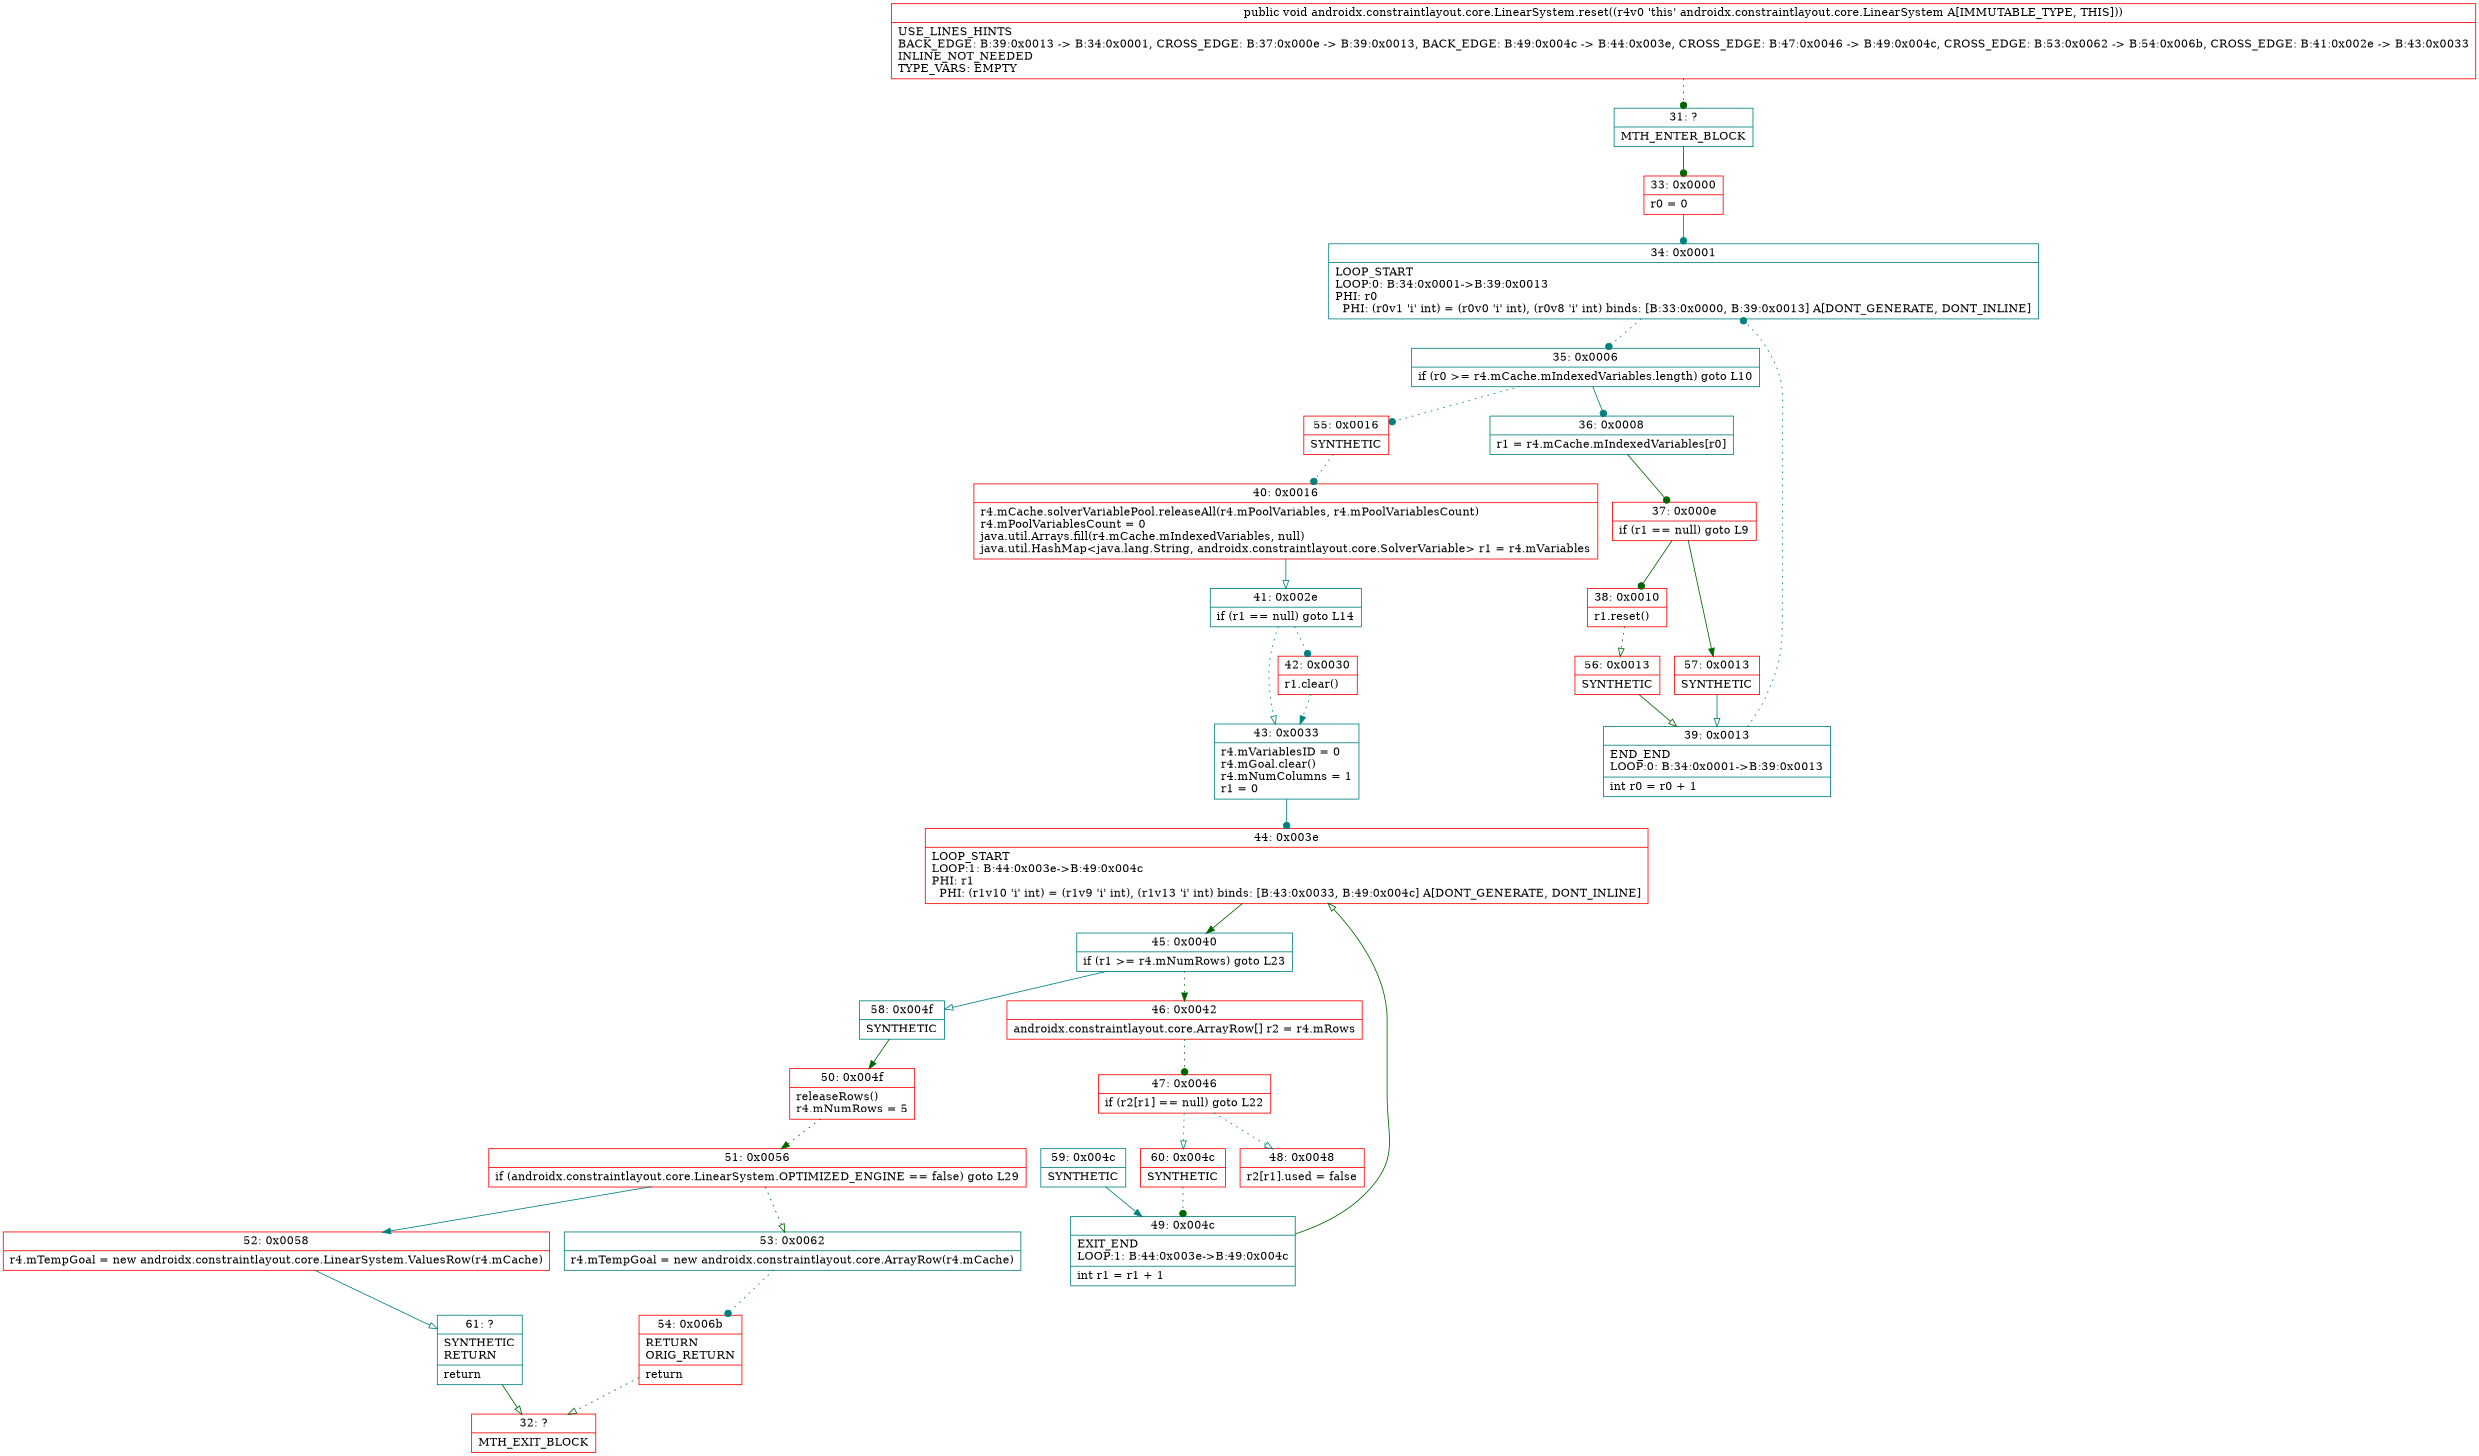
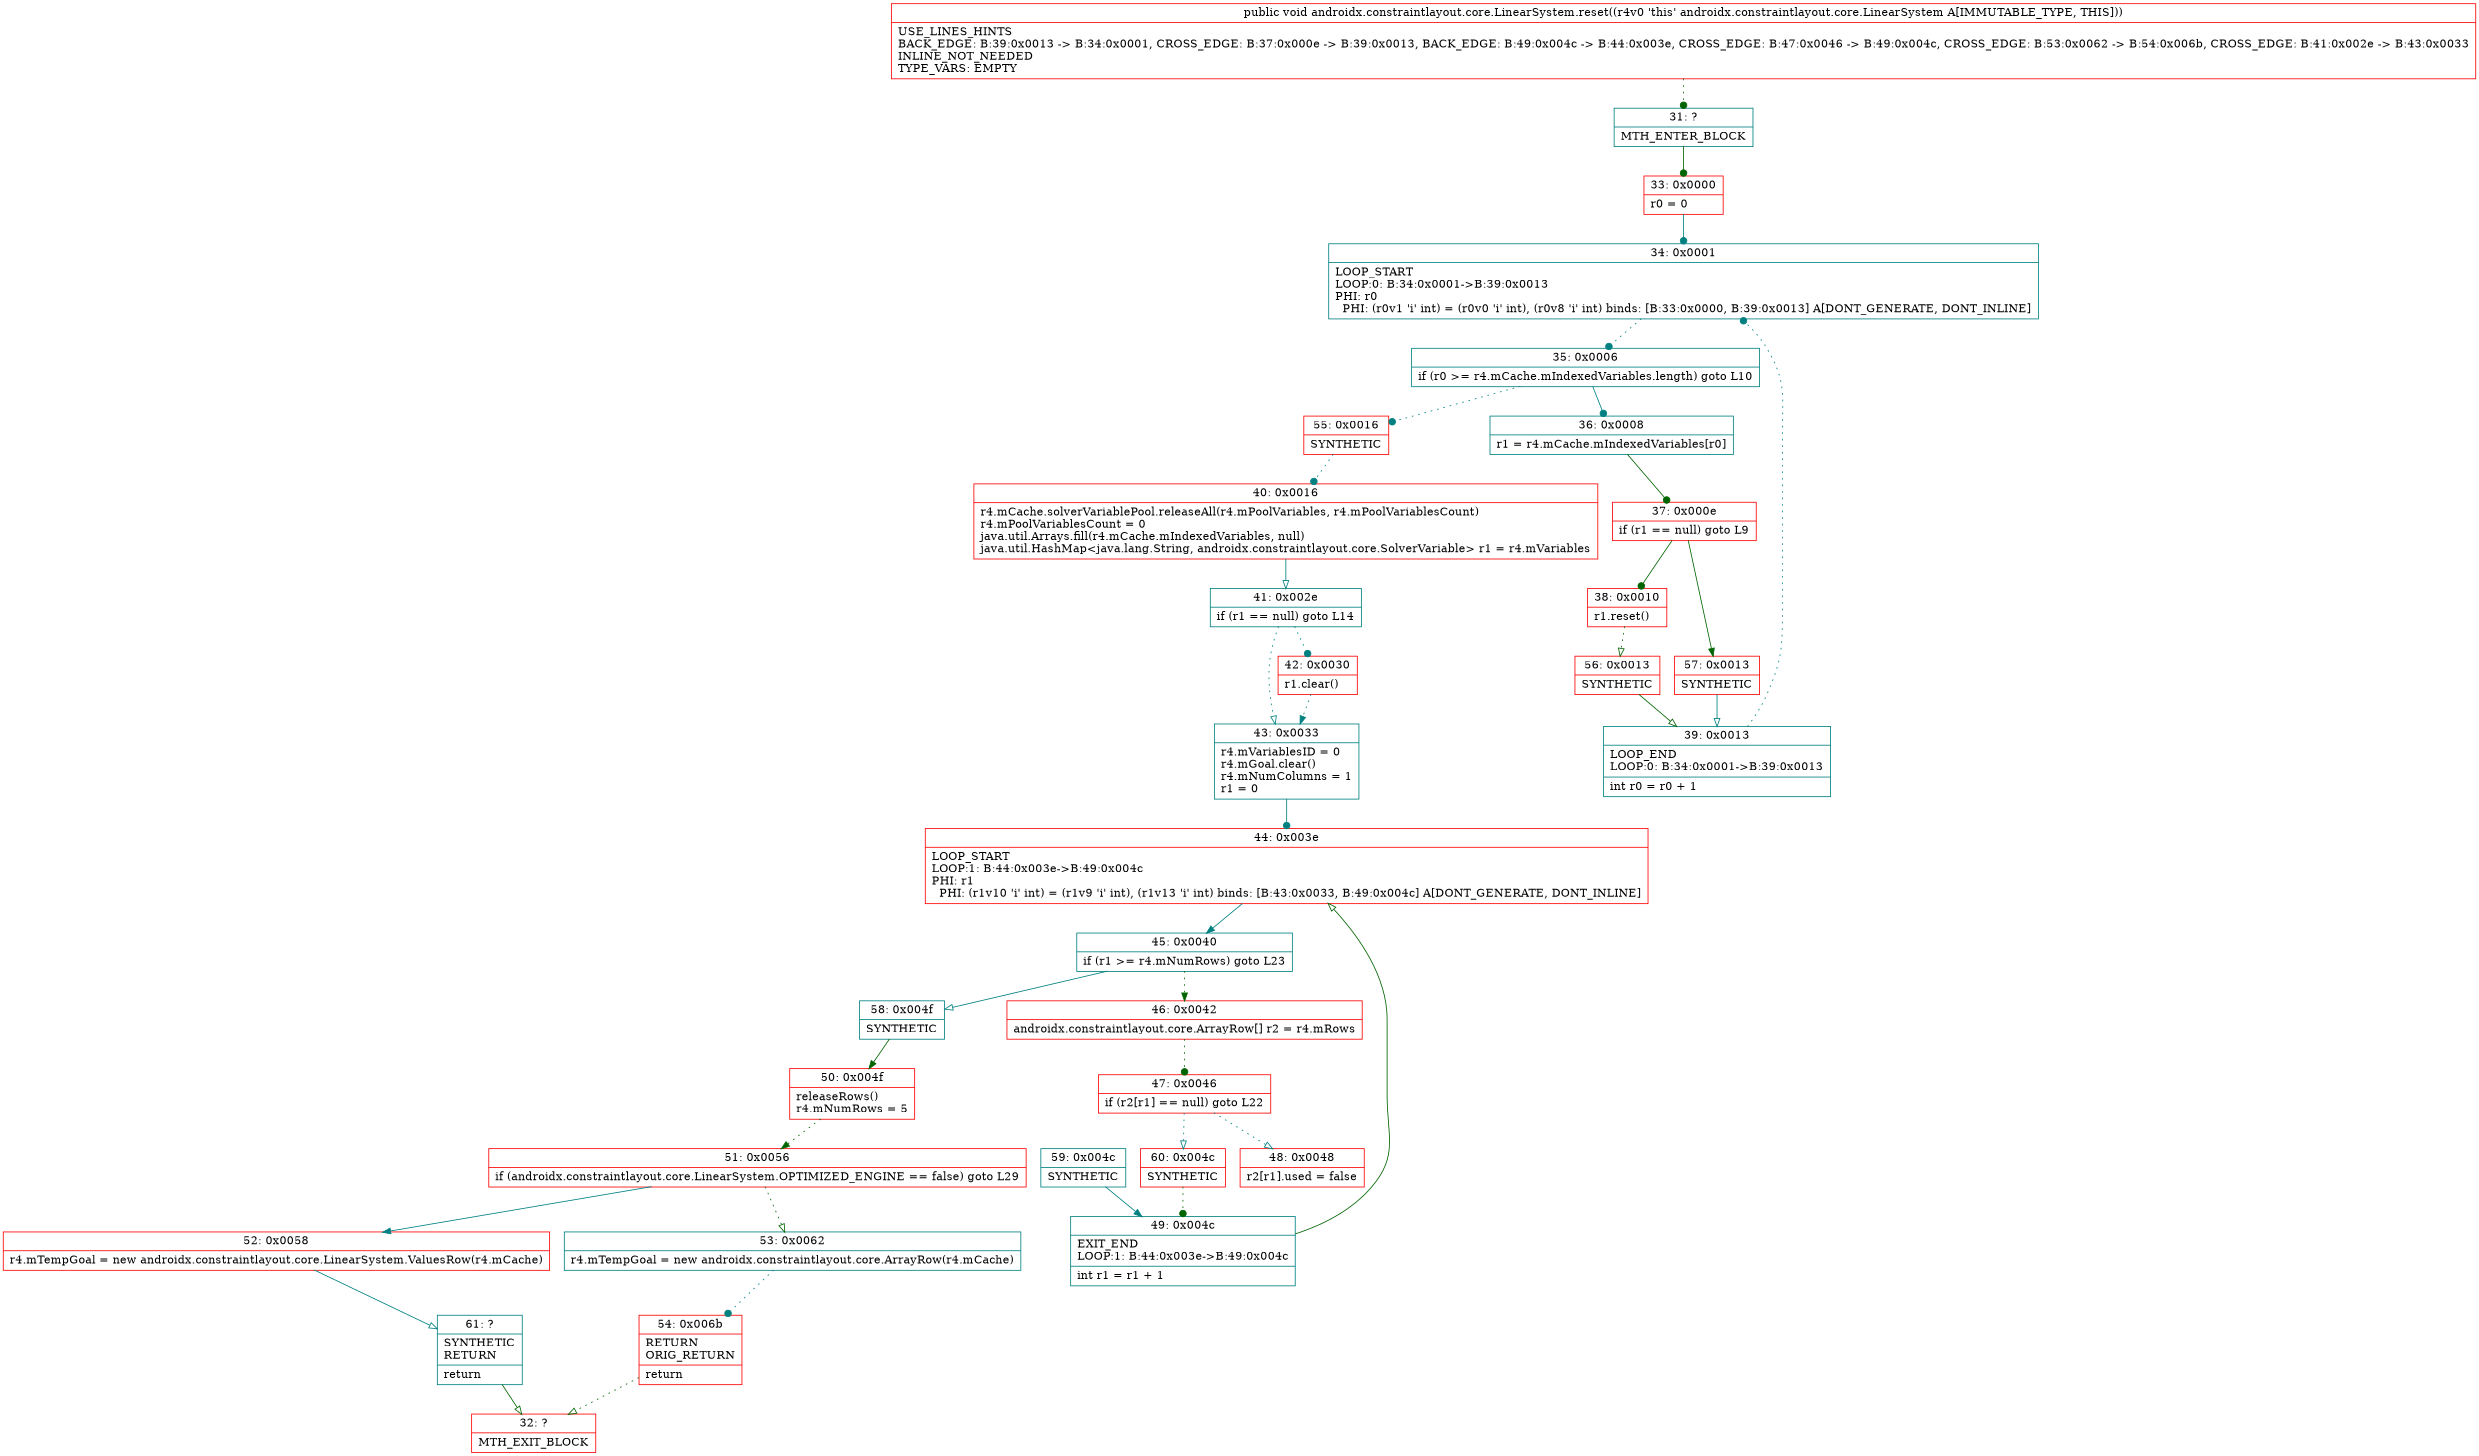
node "39: 0x0013": text "END_END" -> "LOOP_END"
edge "44: 0x003e" -> "45: 0x0040": color darkgreen -> teal
